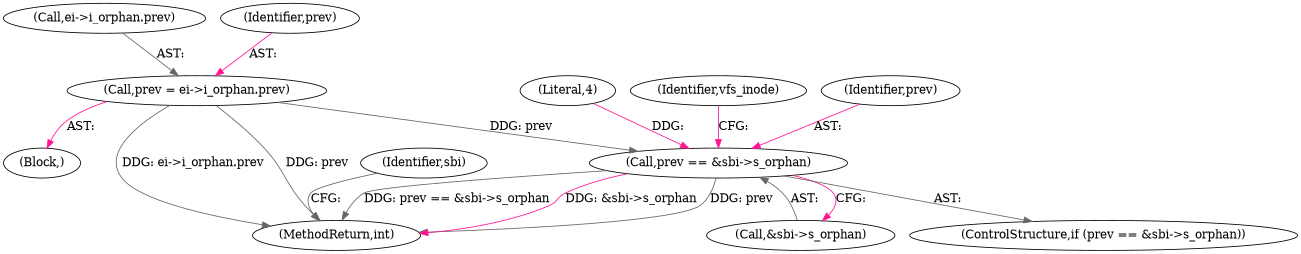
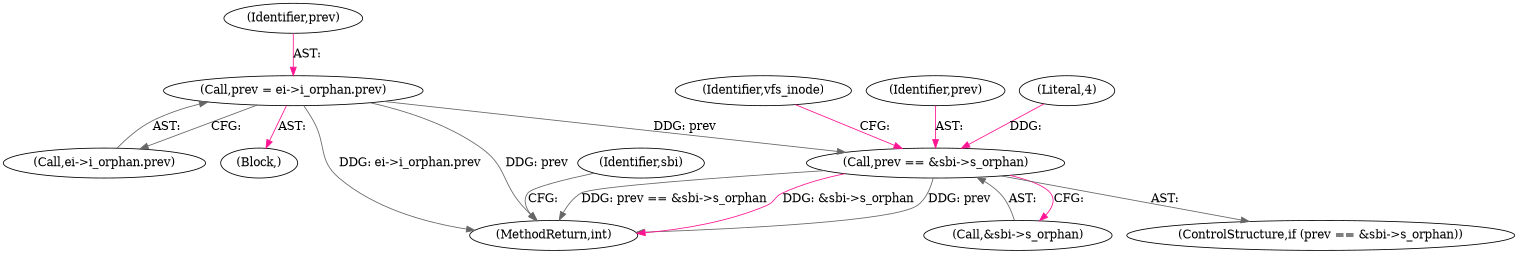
edge "(Call,prev = ei->i_orphan.prev)" -> "(Call,ei->i_orphan.prev)": added, label "CFG:"
